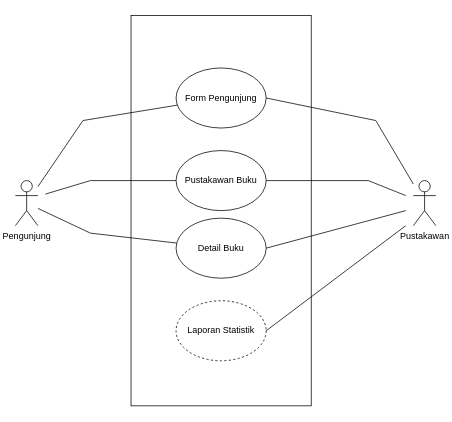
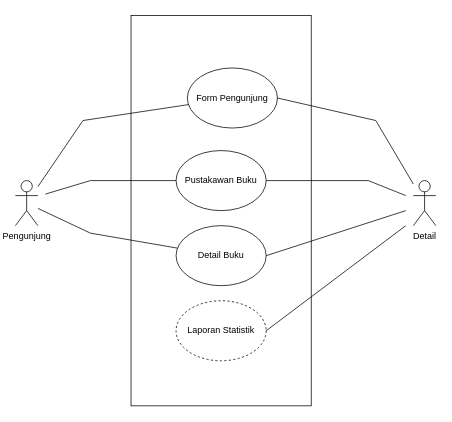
node "Form Pengunjung": moved (221, 98) -> (232, 98)
node "Pustakawan": label "Pustakawan" -> "Detail"
node "Detail Buku": moved (221, 248) -> (221, 255)
